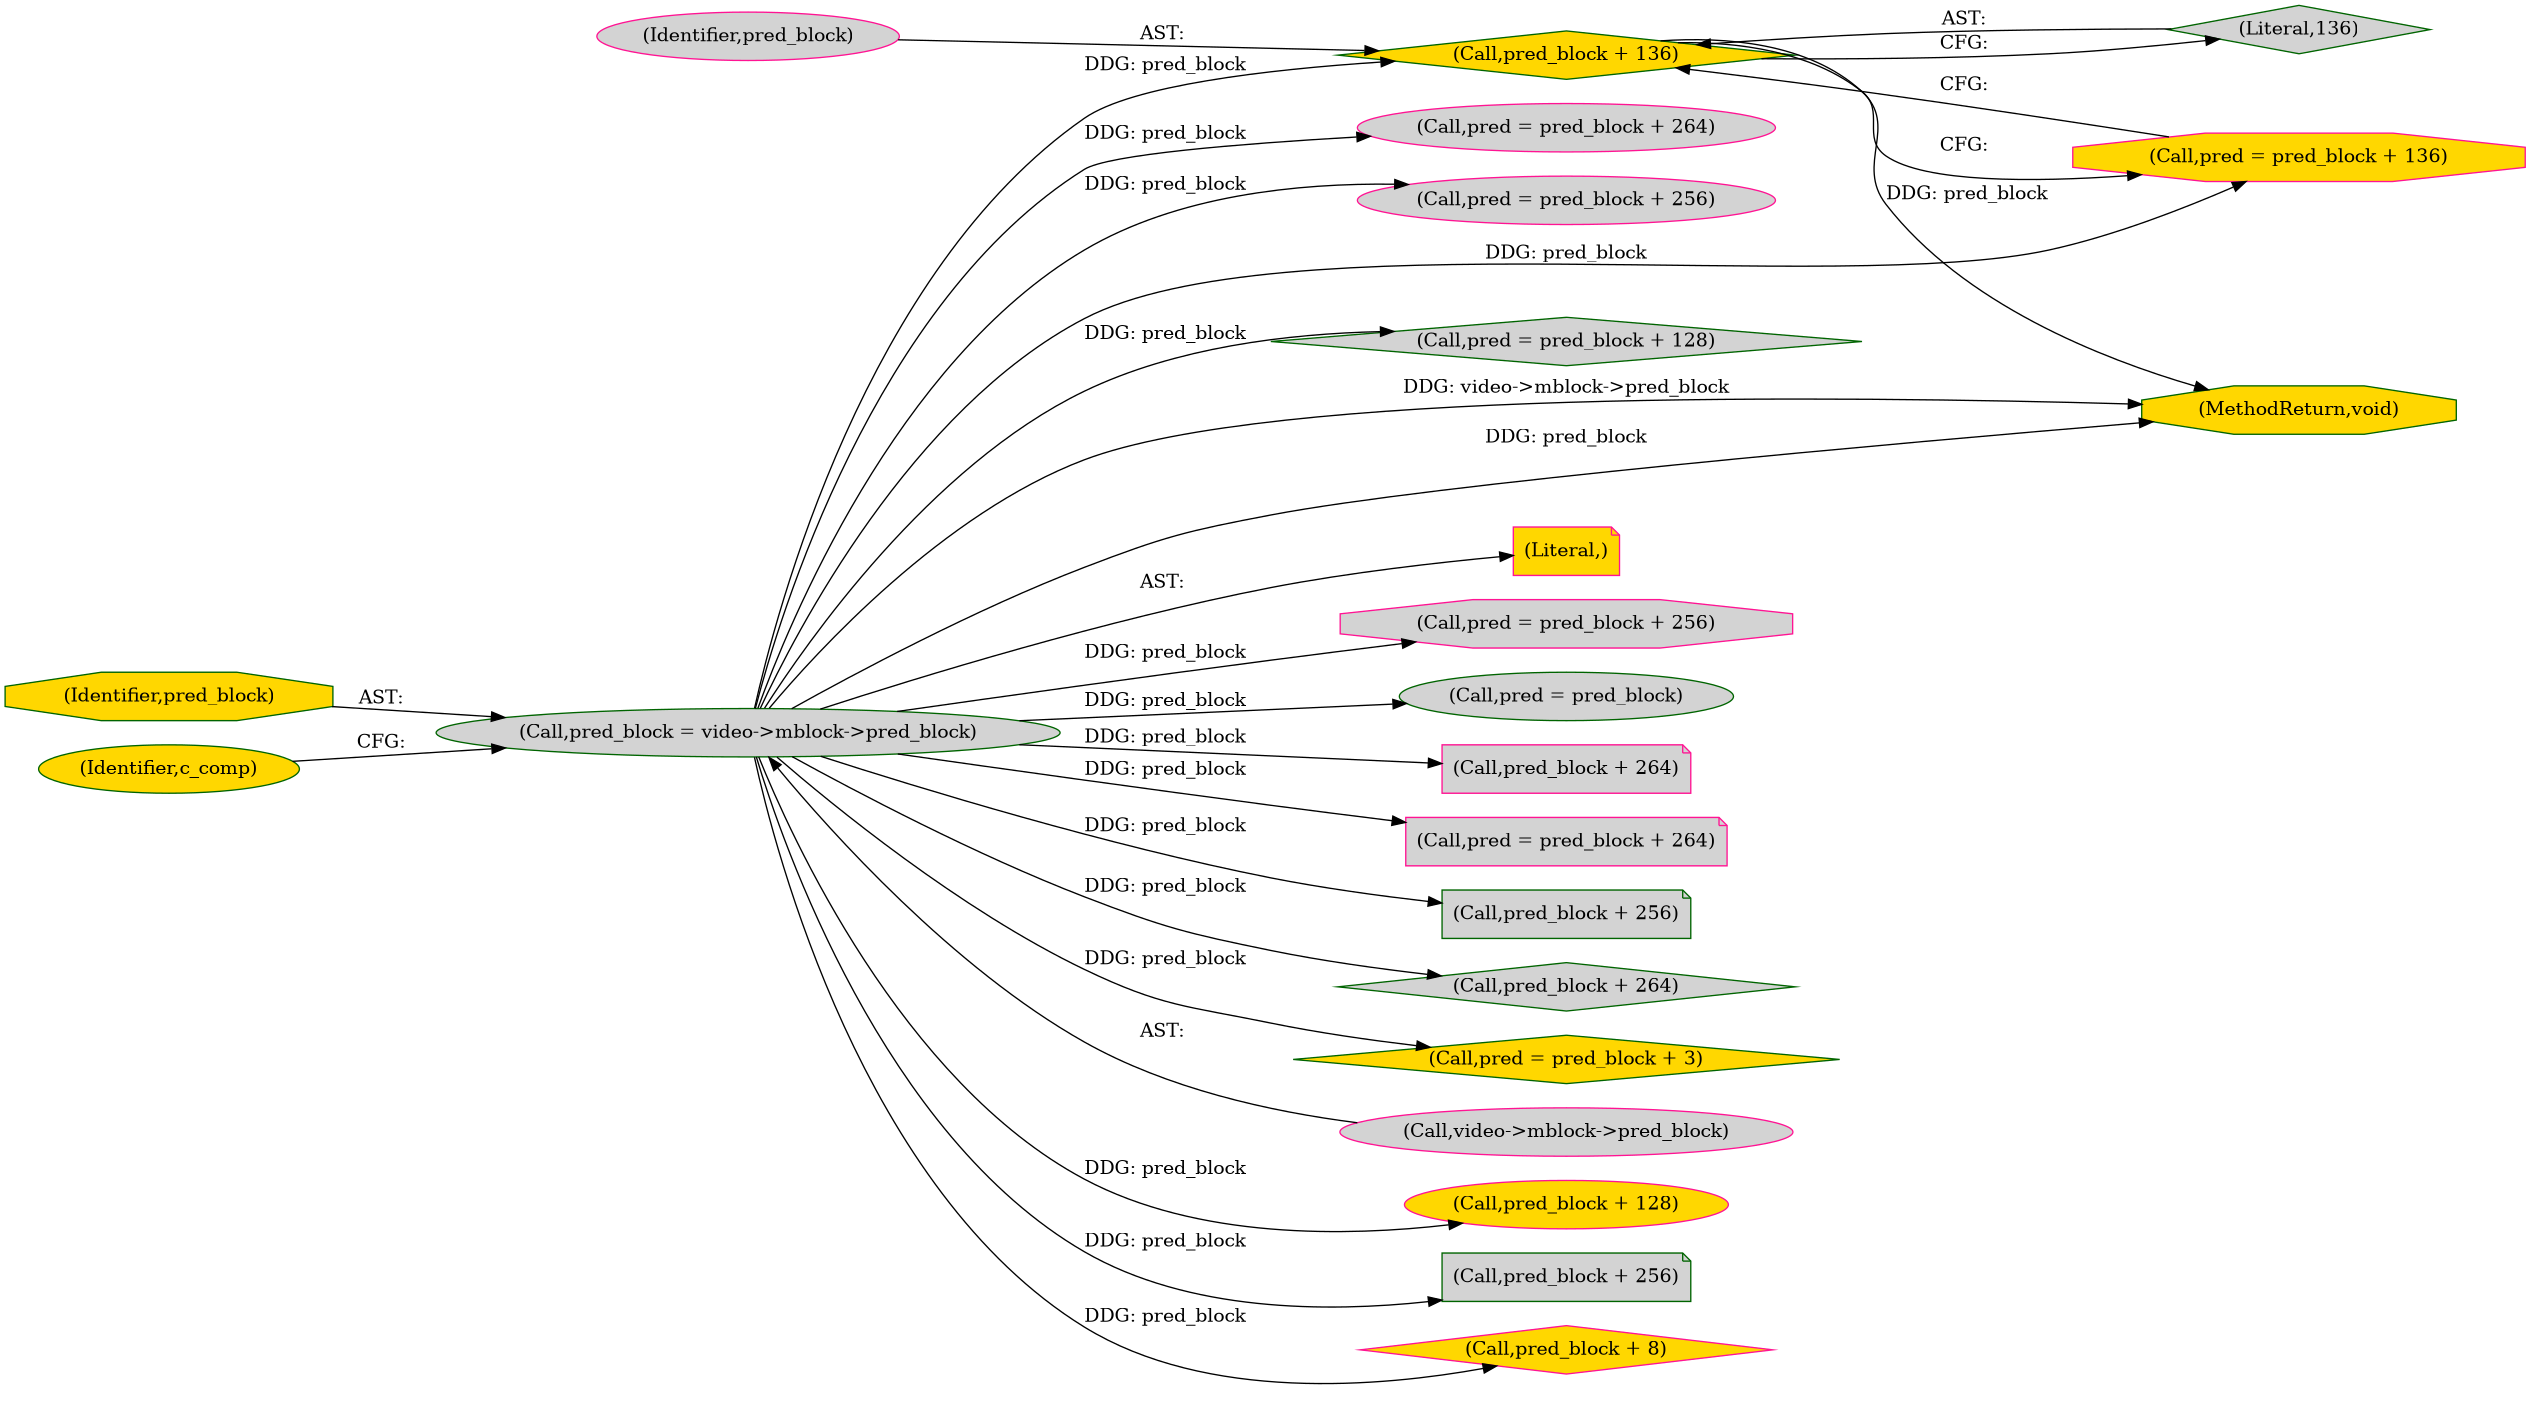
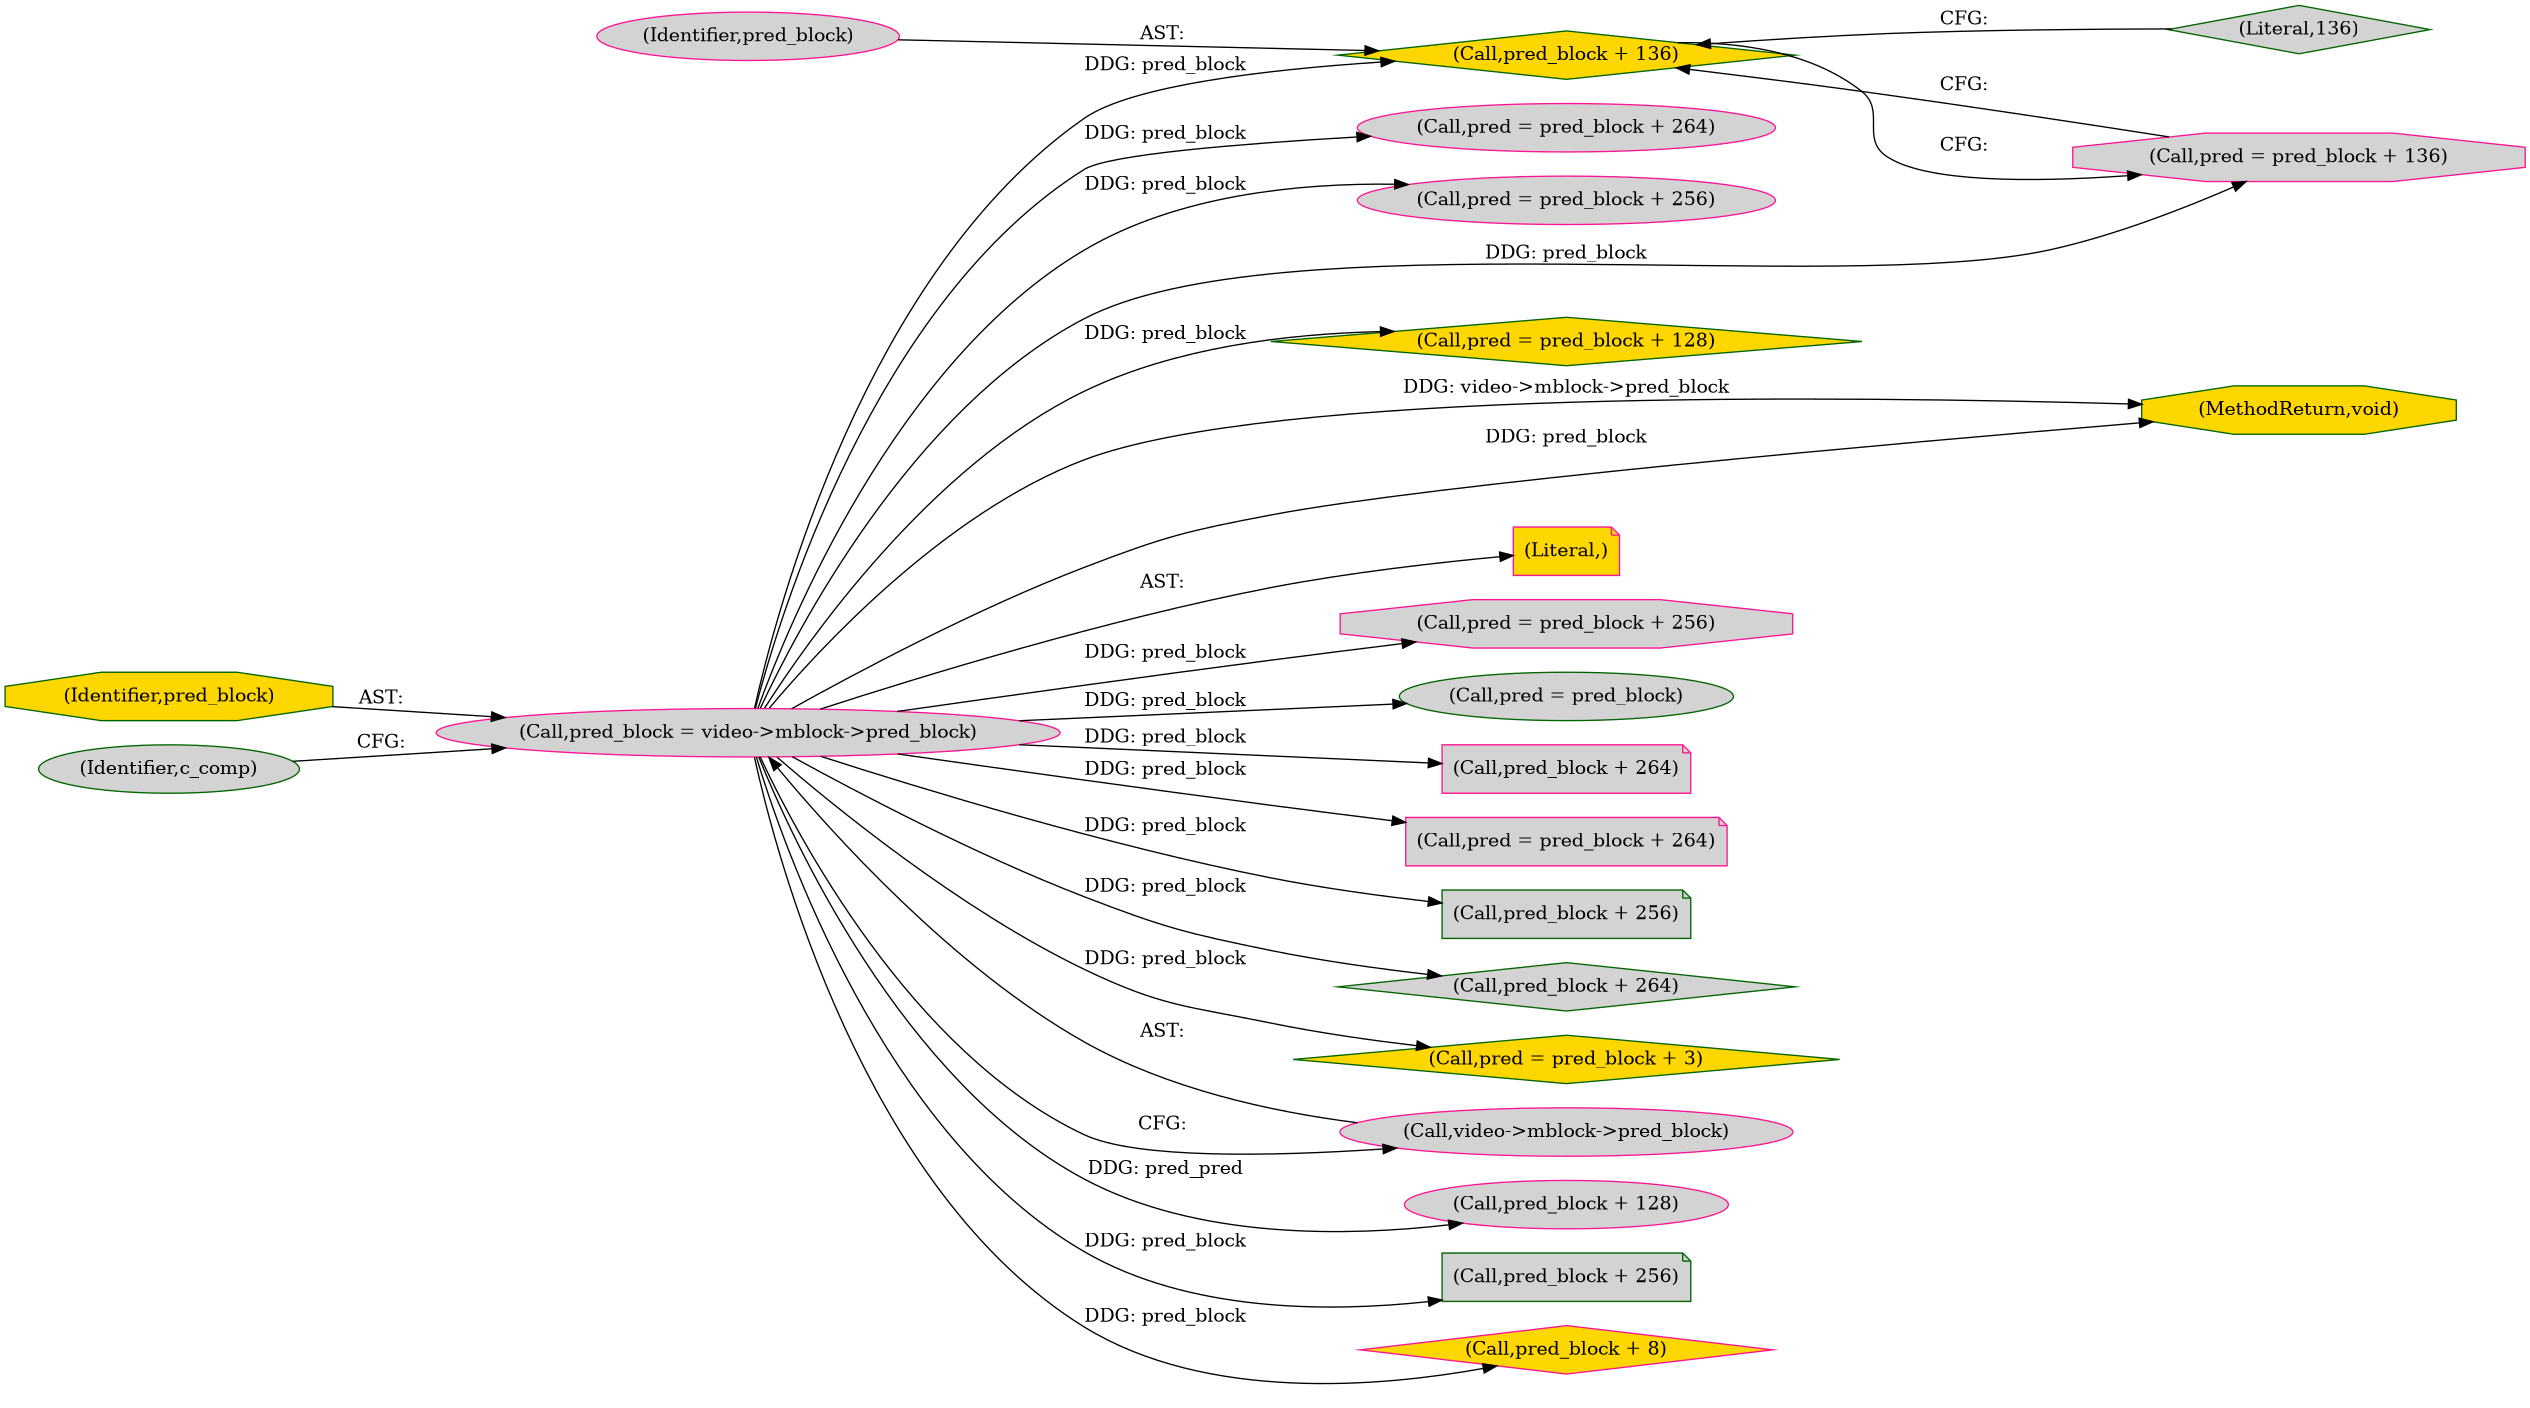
edge "(Literal,136)" -> "(Call,pred_block + 136)": label "AST: " -> "CFG: "
edge "(Call,pred_block + 136)" -> "(Literal,136)": removed, label "CFG:"
node "(Call,pred = pred_block + 136)": fillcolor gold -> lightgrey
edge "(Call,pred_block + 136)" -> "(MethodReturn,void)": removed, label "DDG: pred_block"
node "(Call,pred = pred_block + 128)": fillcolor lightgrey -> gold
node "(Call,pred_block = video->mblock->pred_block)": color darkgreen -> deeppink
node "(Identifier,c_comp)": fillcolor gold -> lightgrey
edge "(Call,pred_block = video->mblock->pred_block)" -> "(Call,video->mblock->pred_block)": added, label "CFG:"
edge "(Call,pred_block = video->mblock->pred_block)" -> "(Call,pred_block + 128)": label "DDG: pred_block" -> "DDG: pred_pred"
node "(Call,pred_block + 128)": fillcolor gold -> lightgrey
